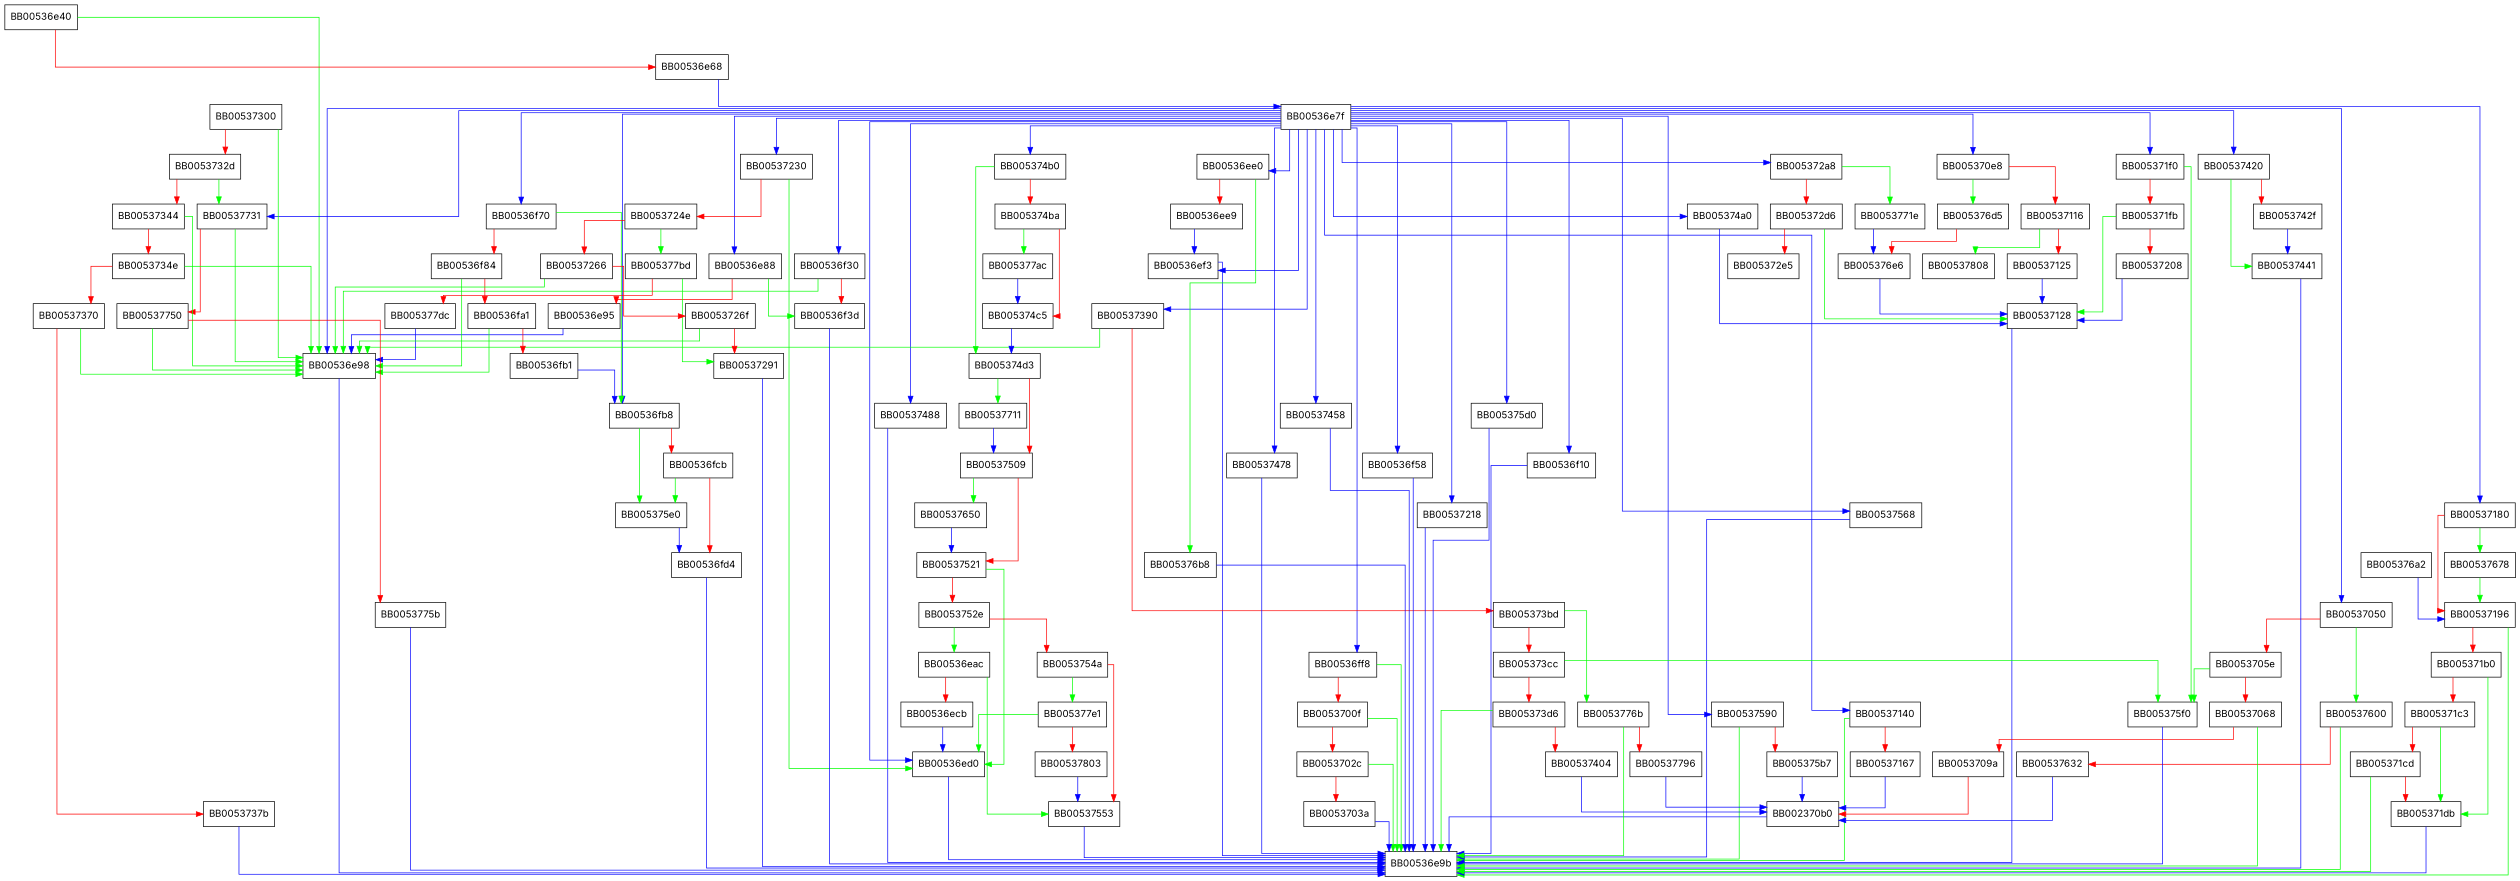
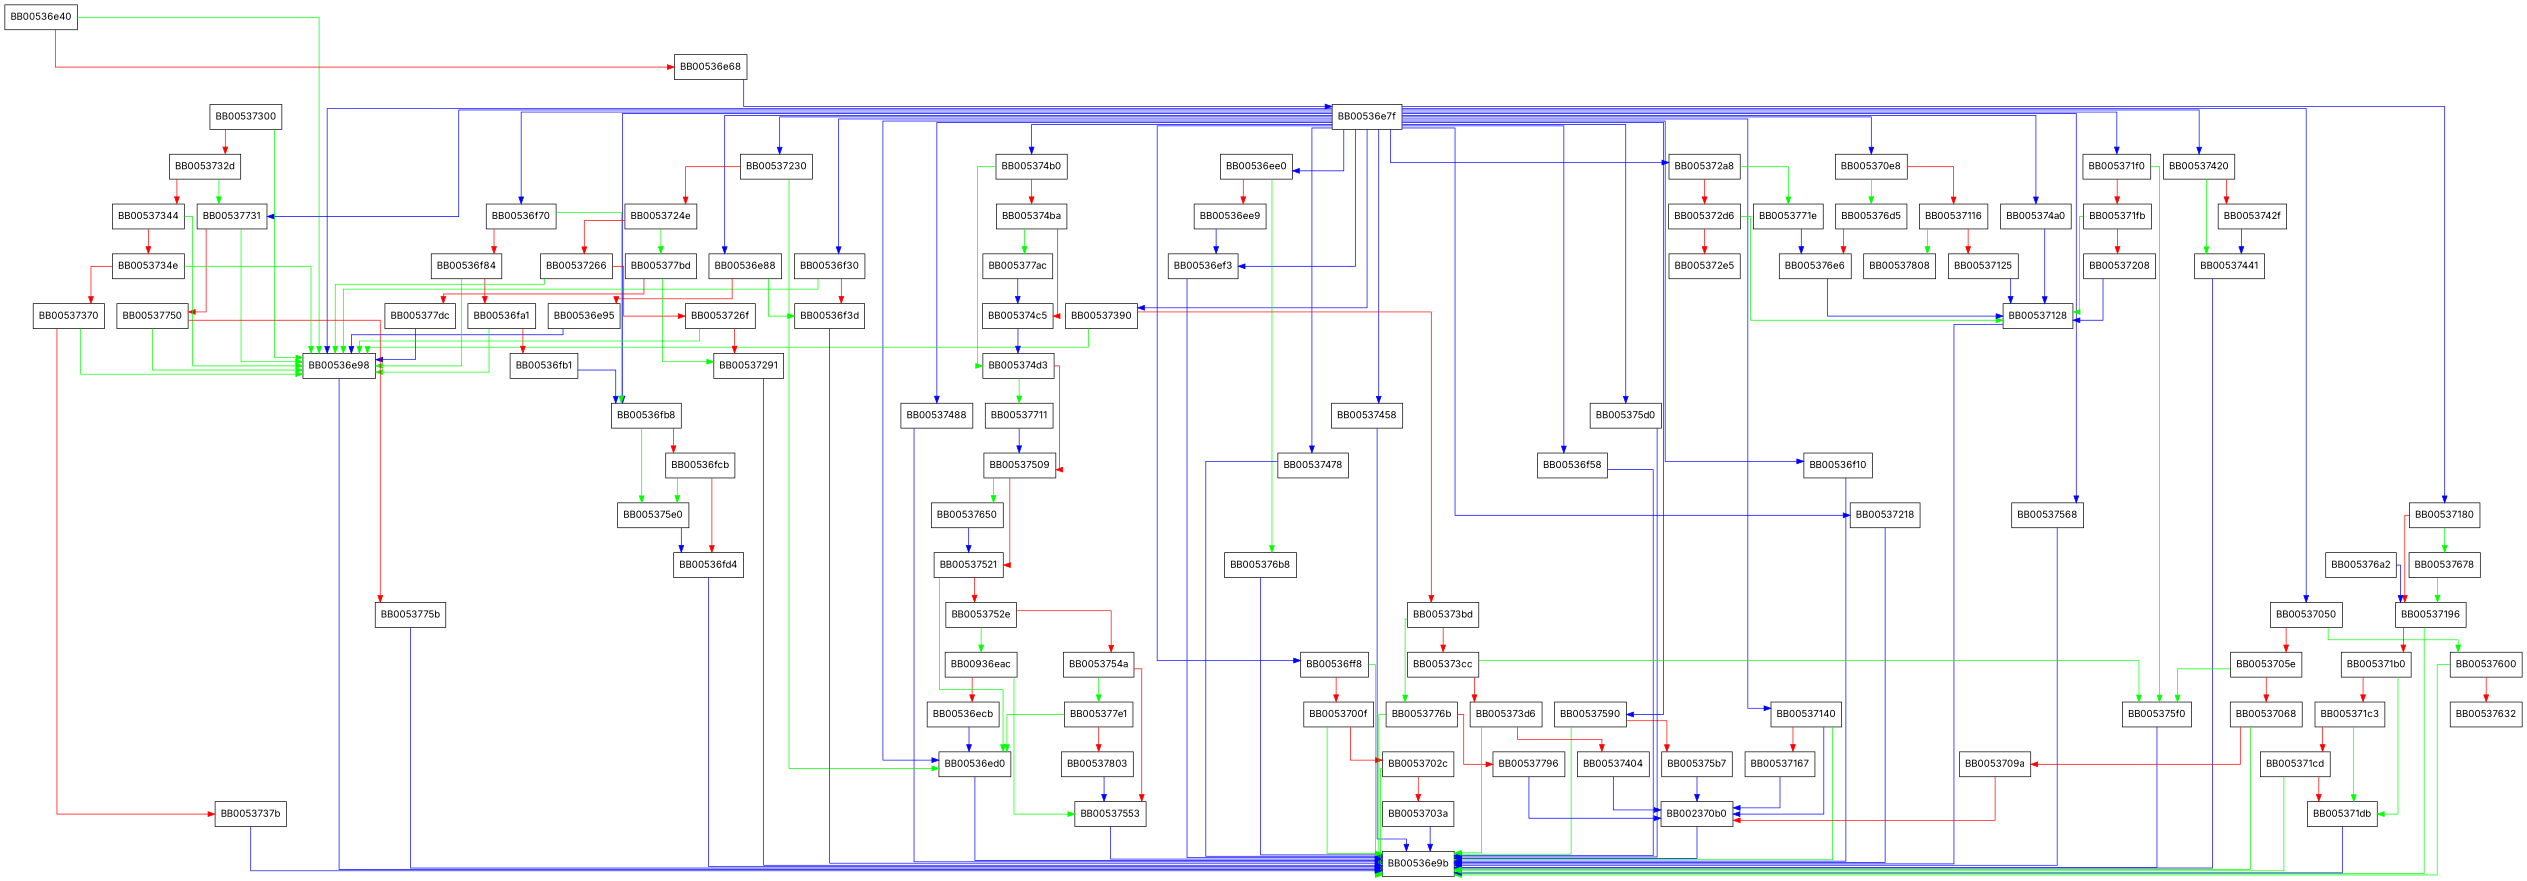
node "BB00536eac": label "BB00536eac" -> "BB00936eac"
edge "BB00537632" -> "BB002370b0": now "BB00537140" -> "BB002370b0"
